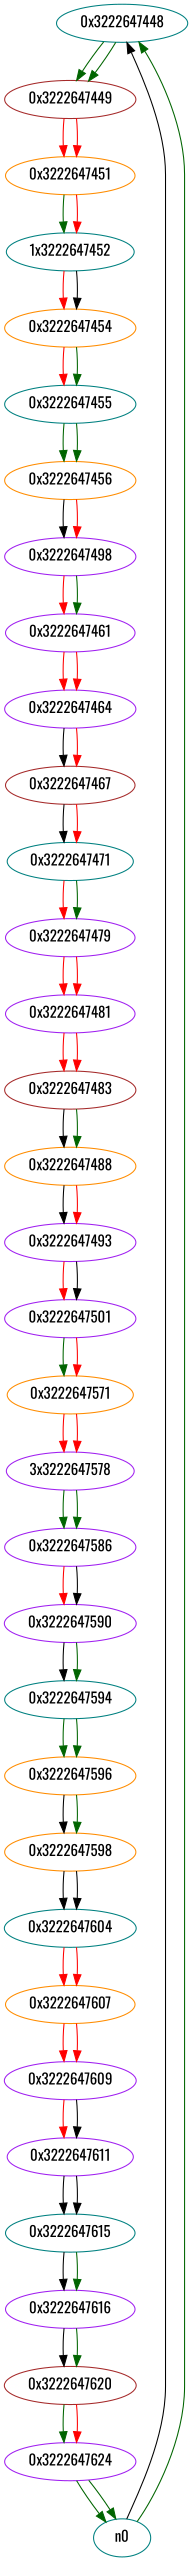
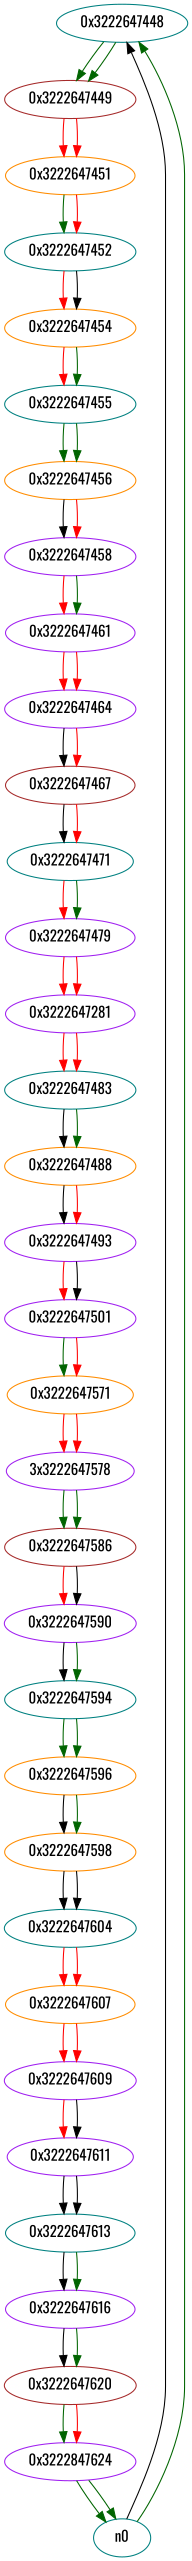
node "1x3222647452": label "1x3222647452" -> "0x3222647452"
node "0x3222647498": label "0x3222647498" -> "0x3222647458"
node "0x3222647481": label "0x3222647481" -> "0x3222647281"
node "0x3222647483": color brown -> teal
node "0x3222647586": color purple -> brown
node "0x3222647615": label "0x3222647615" -> "0x3222647613"
node "0x3222647624": label "0x3222647624" -> "0x3222847624"
